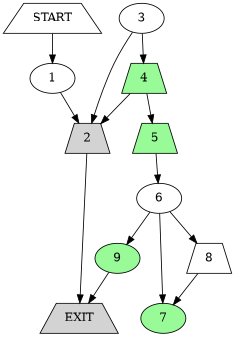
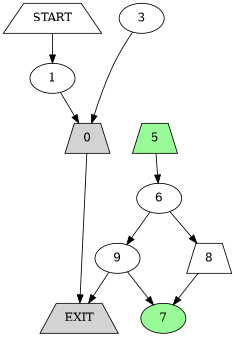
node "4": removed
node "2": label "2" -> "0"
edge "6" -> "7": now "9" -> "7"
node "9": fillcolor palegreen -> white
